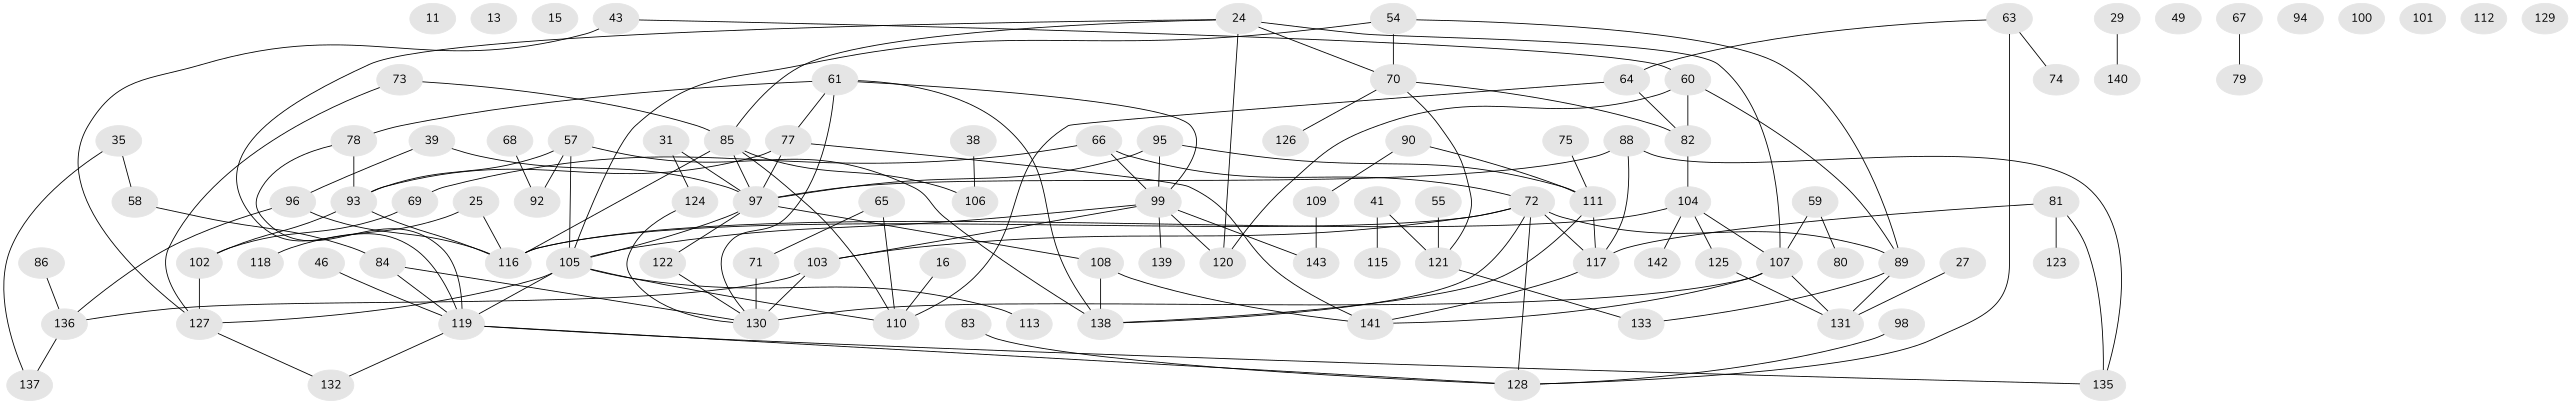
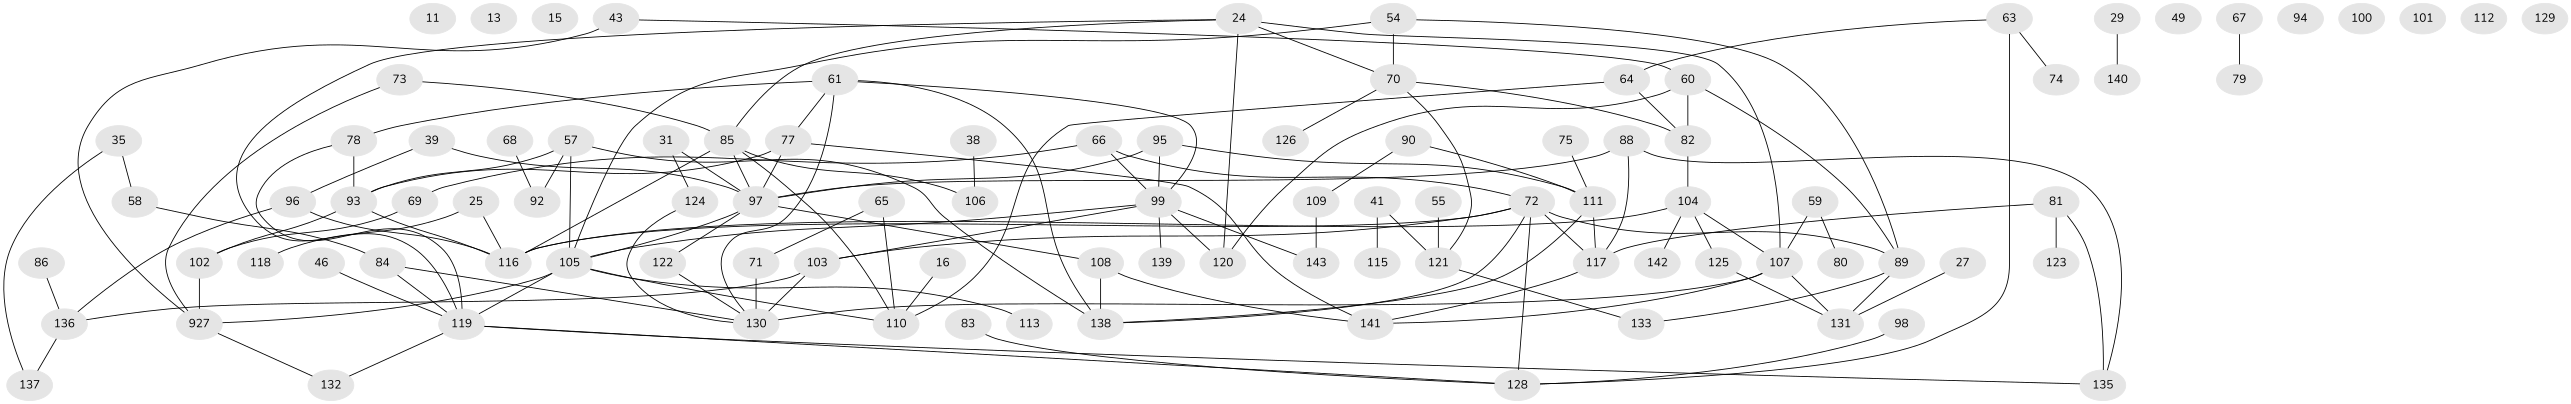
node "127": label "127" -> "927"
